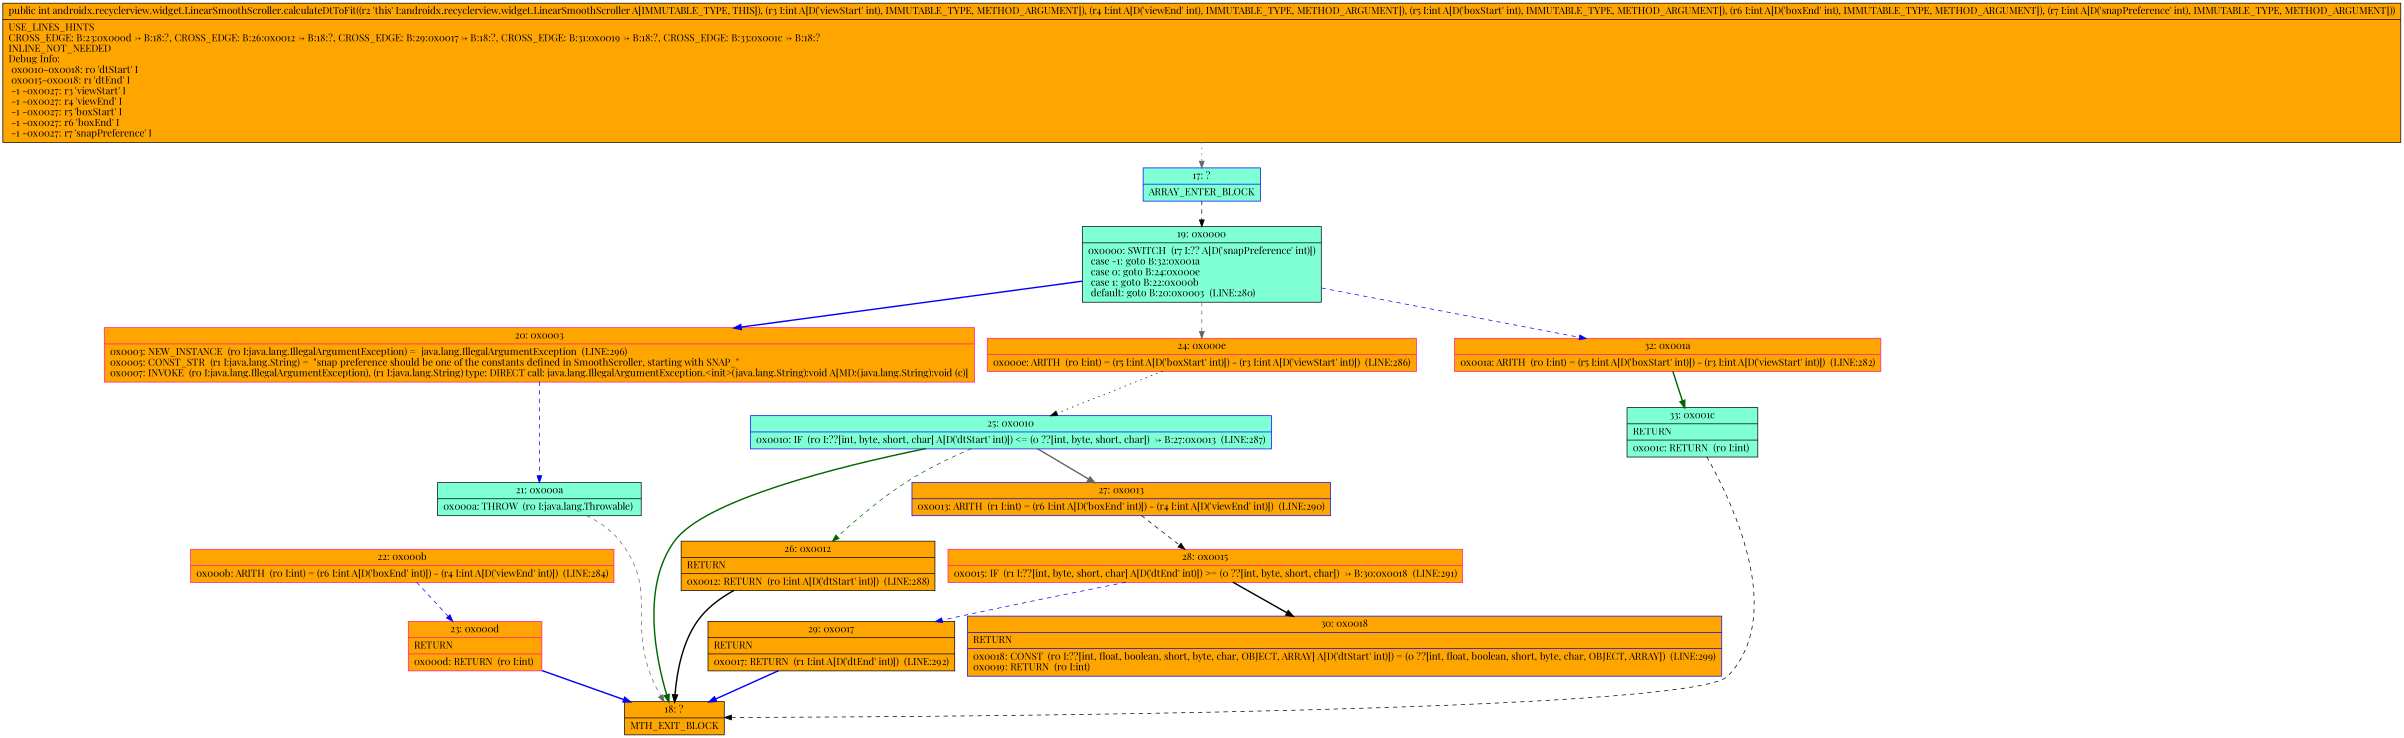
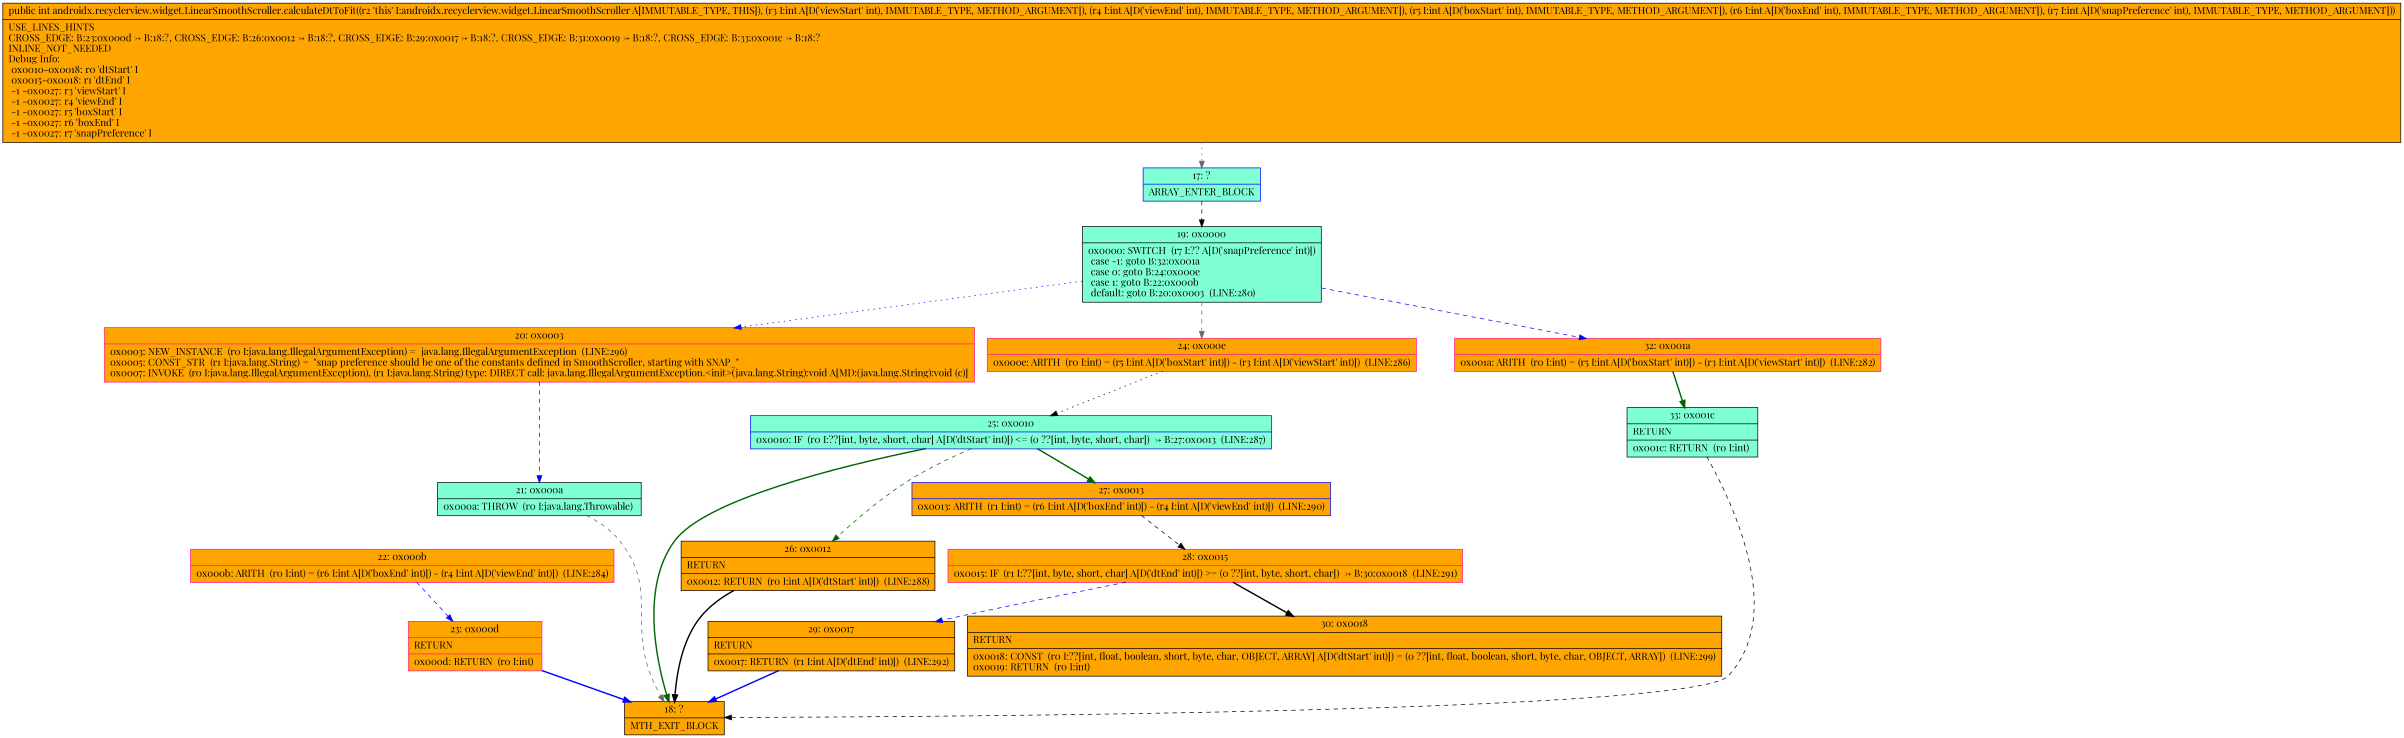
edge "19: 0x0000" -> "20: 0x0003": style bold -> dotted
edge "25: 0x0010" -> "27: 0x0013": color gray40 -> darkgreen
node "30: 0x0018": color blue -> black
